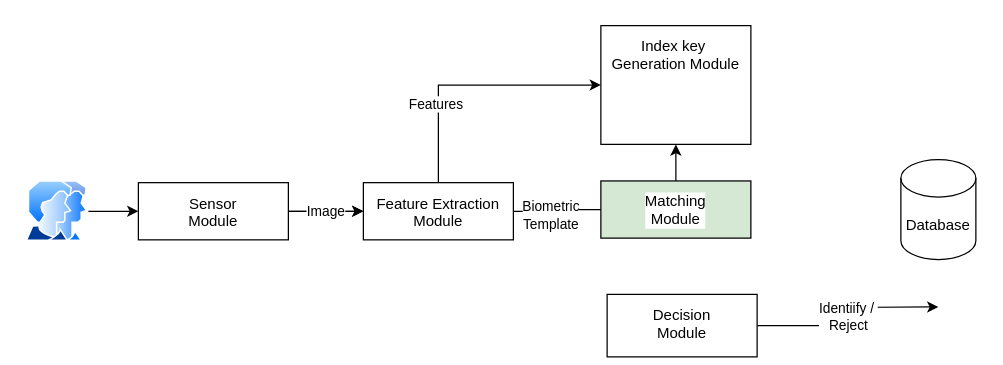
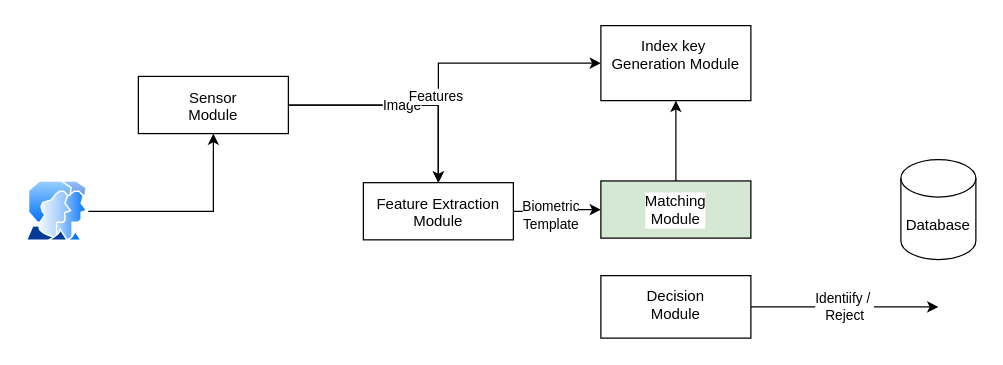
node "Index key Generation Module": size 150x119 -> 150x75
edge "Matching Module" -- "Feature Extraction Module": arrowhead none -> classic
node "Sensor Module": moved (213, 211) -> (213, 105)
node "Decision Module": moved (682, 326) -> (676, 307)
